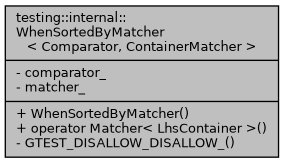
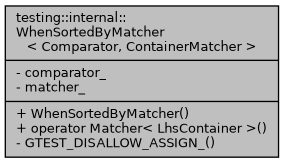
node "testing::internal::": text "- GTEST_DISALLOW_DISALLOW_()" -> "- GTEST_DISALLOW_ASSIGN_()"
